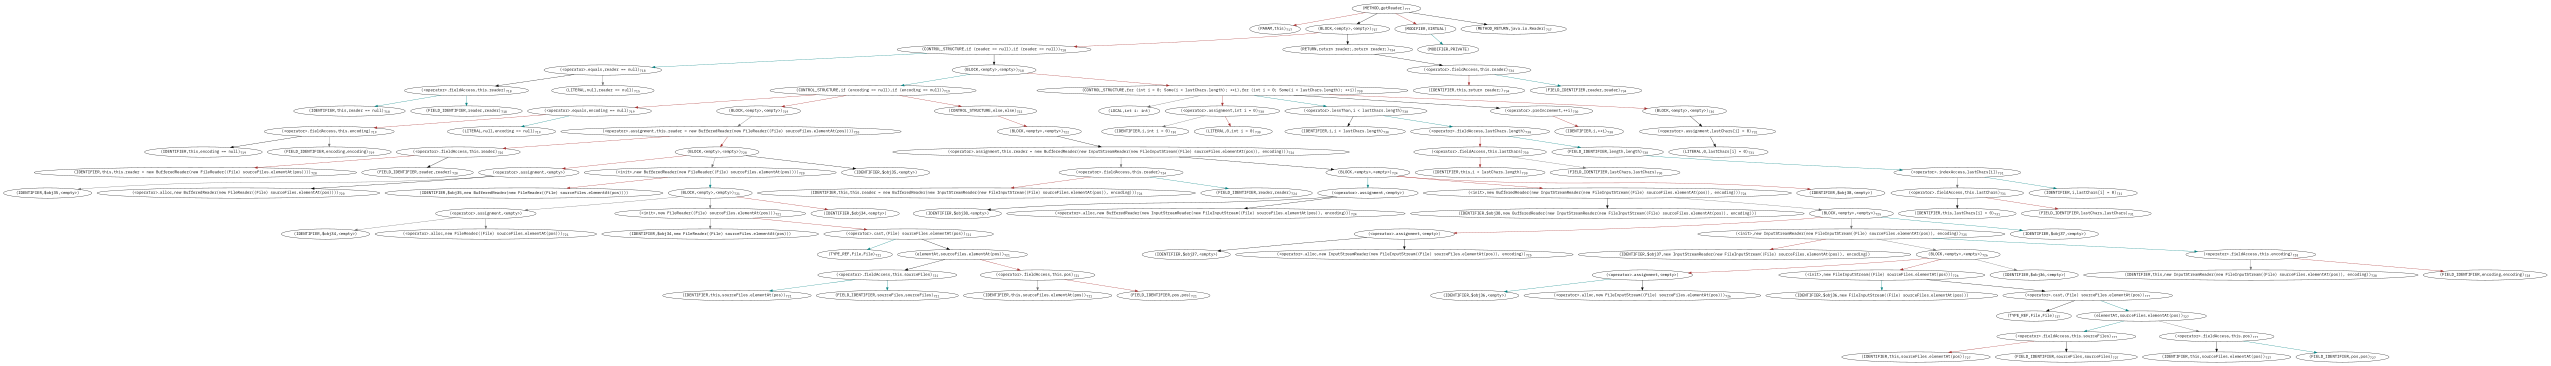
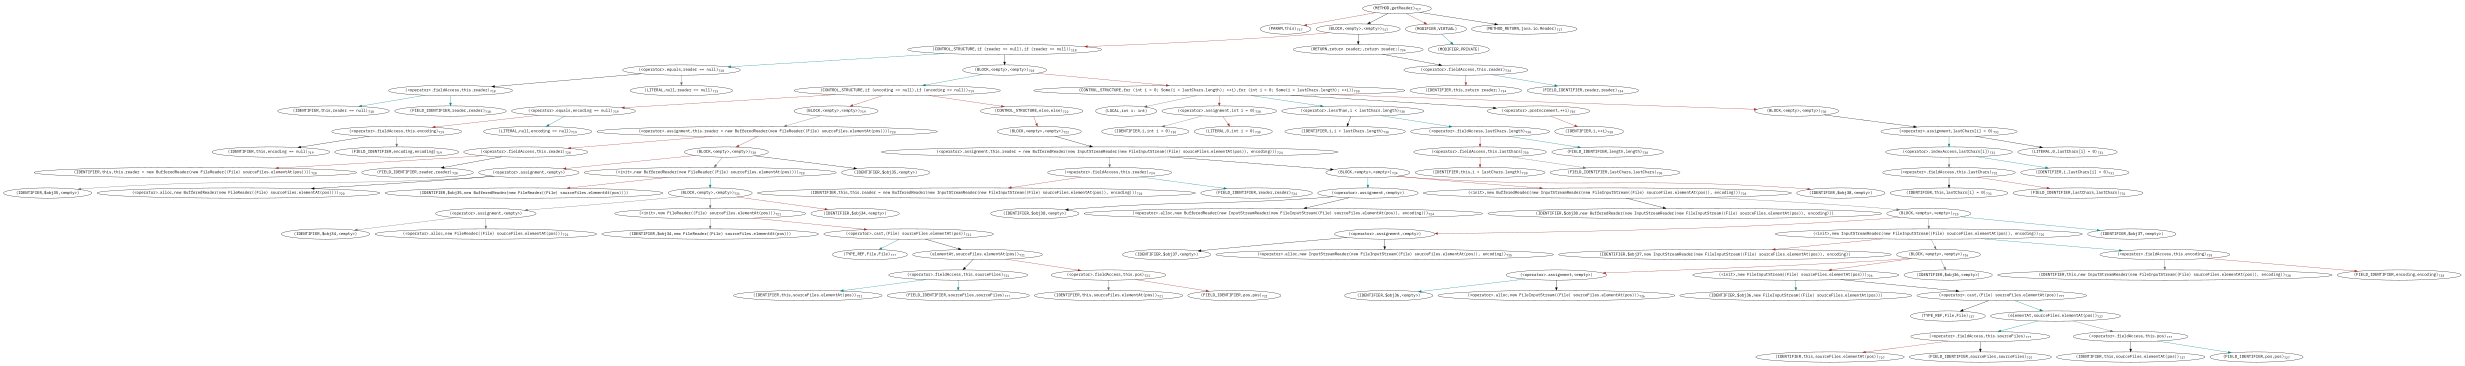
node "(CONTROL_STRUCTURE,if (reader == null),if (reader == null))": text "718" -> "118"
edge "(FIELD_IDENTIFIER,length,length)" -> "(<operator>.indexAccess,lastChars[i])": now "(<operator>.assignment,lastChars[i] = 0)" -> "(<operator>.indexAccess,lastChars[i])"
